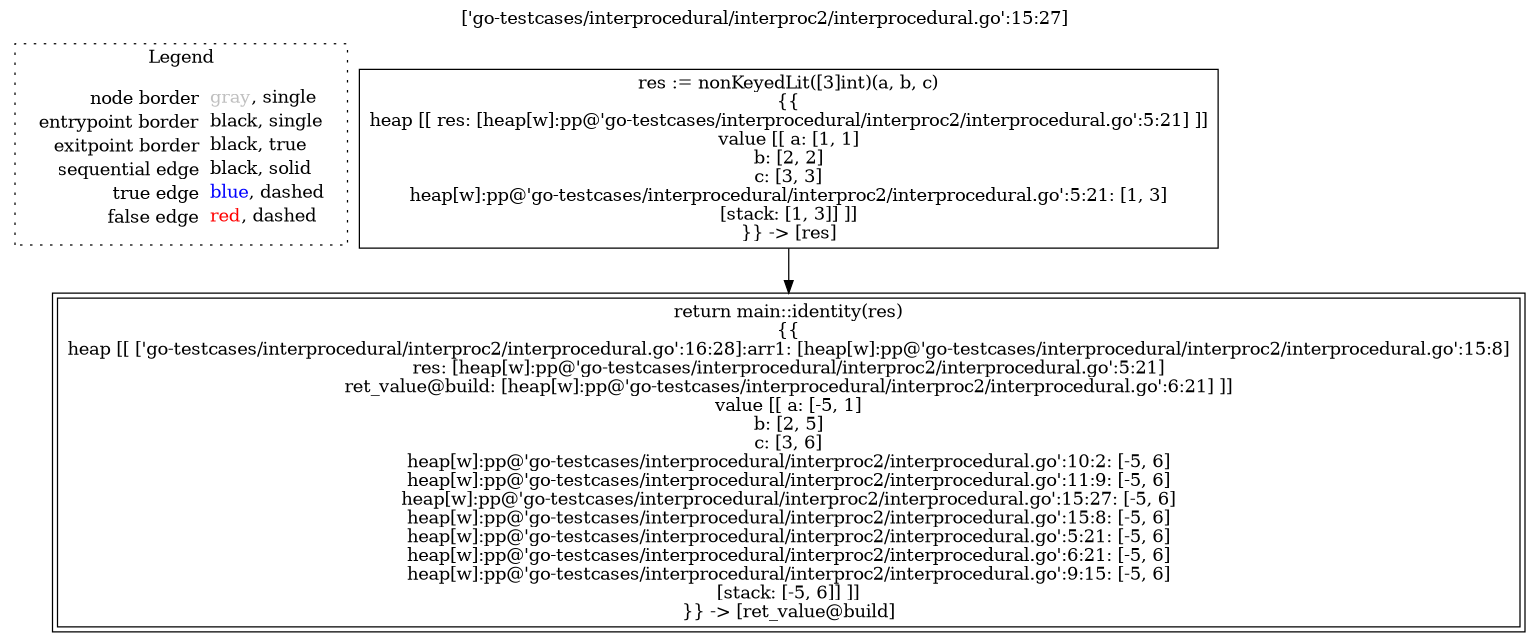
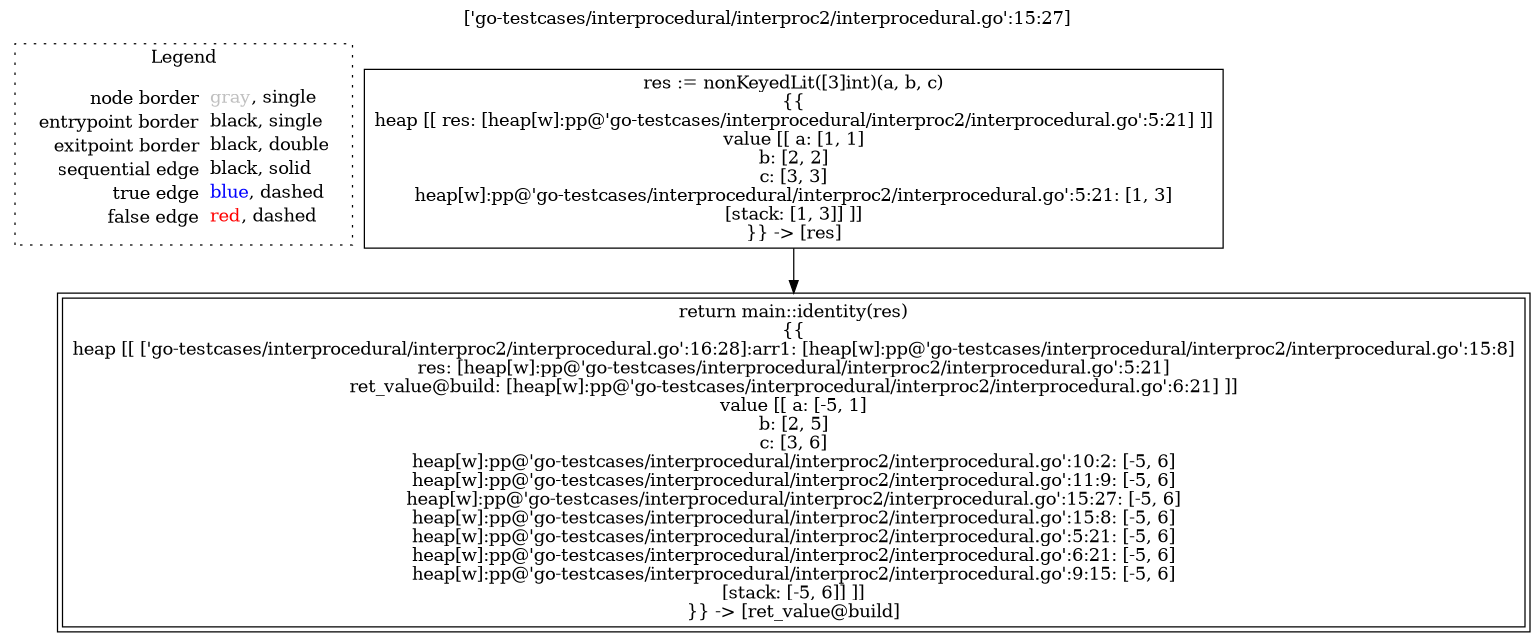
node "node border": text ", true" -> ", double"
